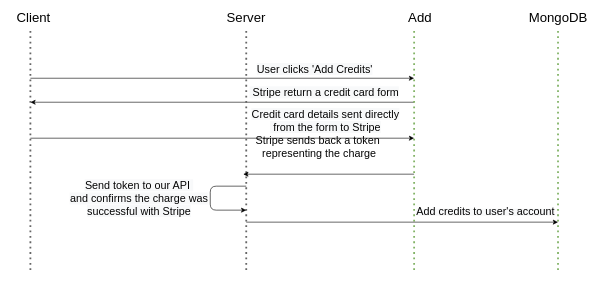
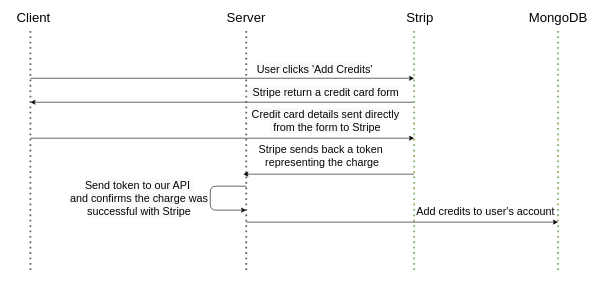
node "Add": label "Add" -> "Strip"
node "Stripe sends back a token representing the charge": moved (318, 147) -> (321, 156)
